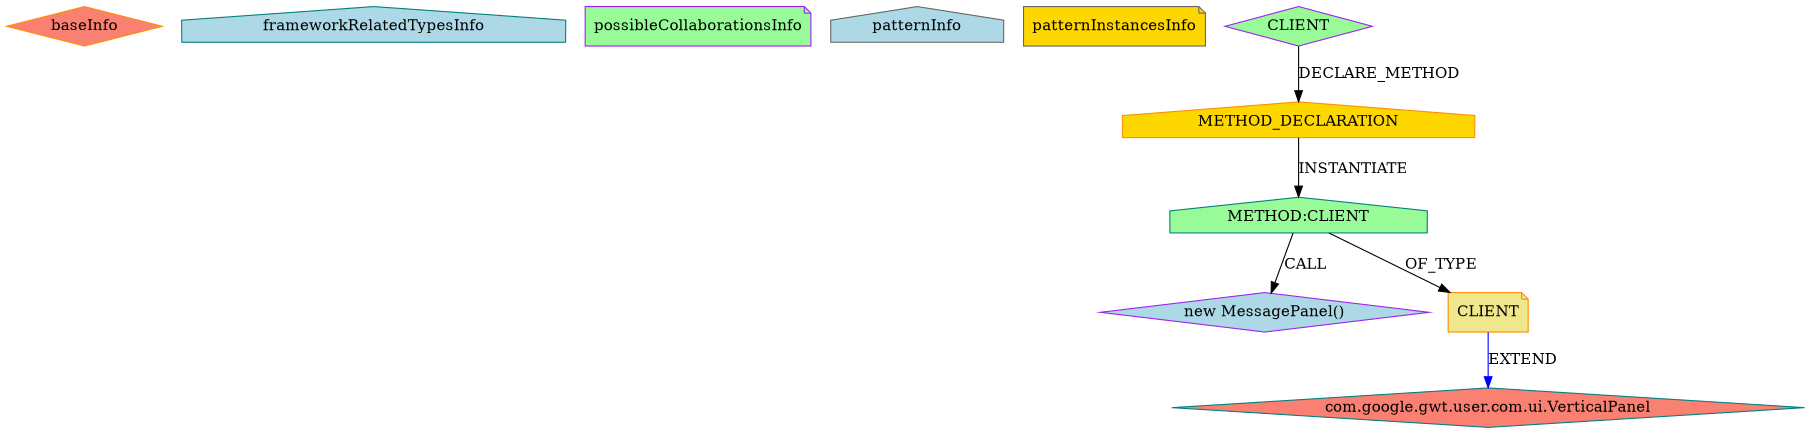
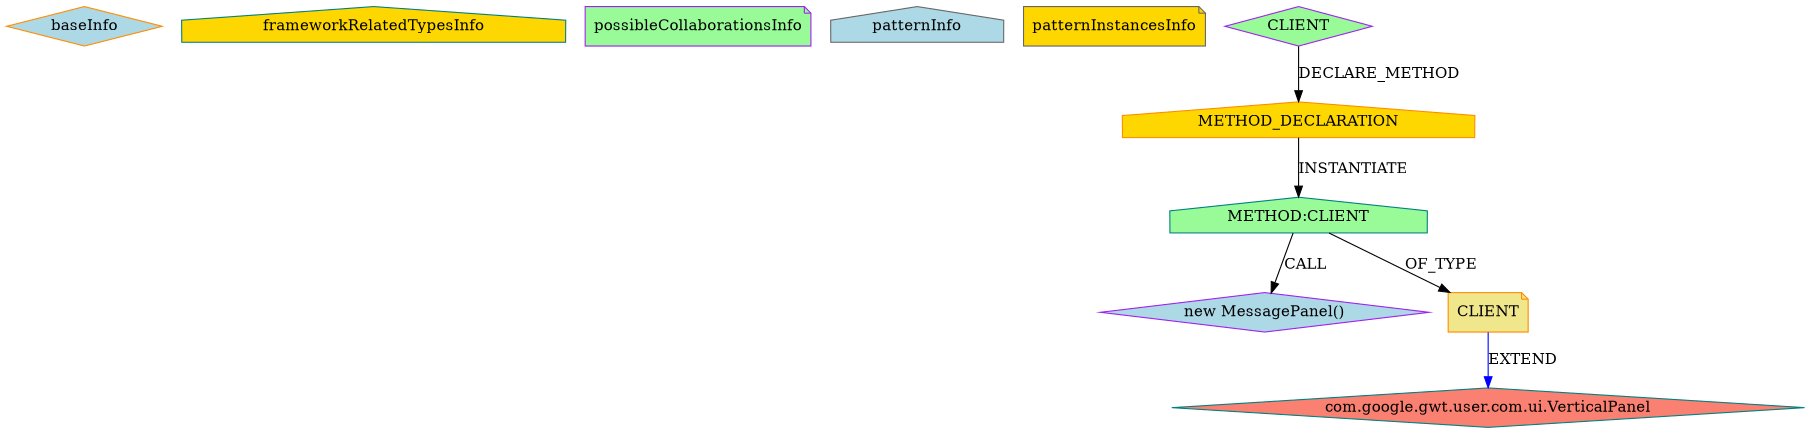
node "baseInfo": fillcolor salmon -> lightblue
node "frameworkRelatedTypesInfo": fillcolor lightblue -> gold
